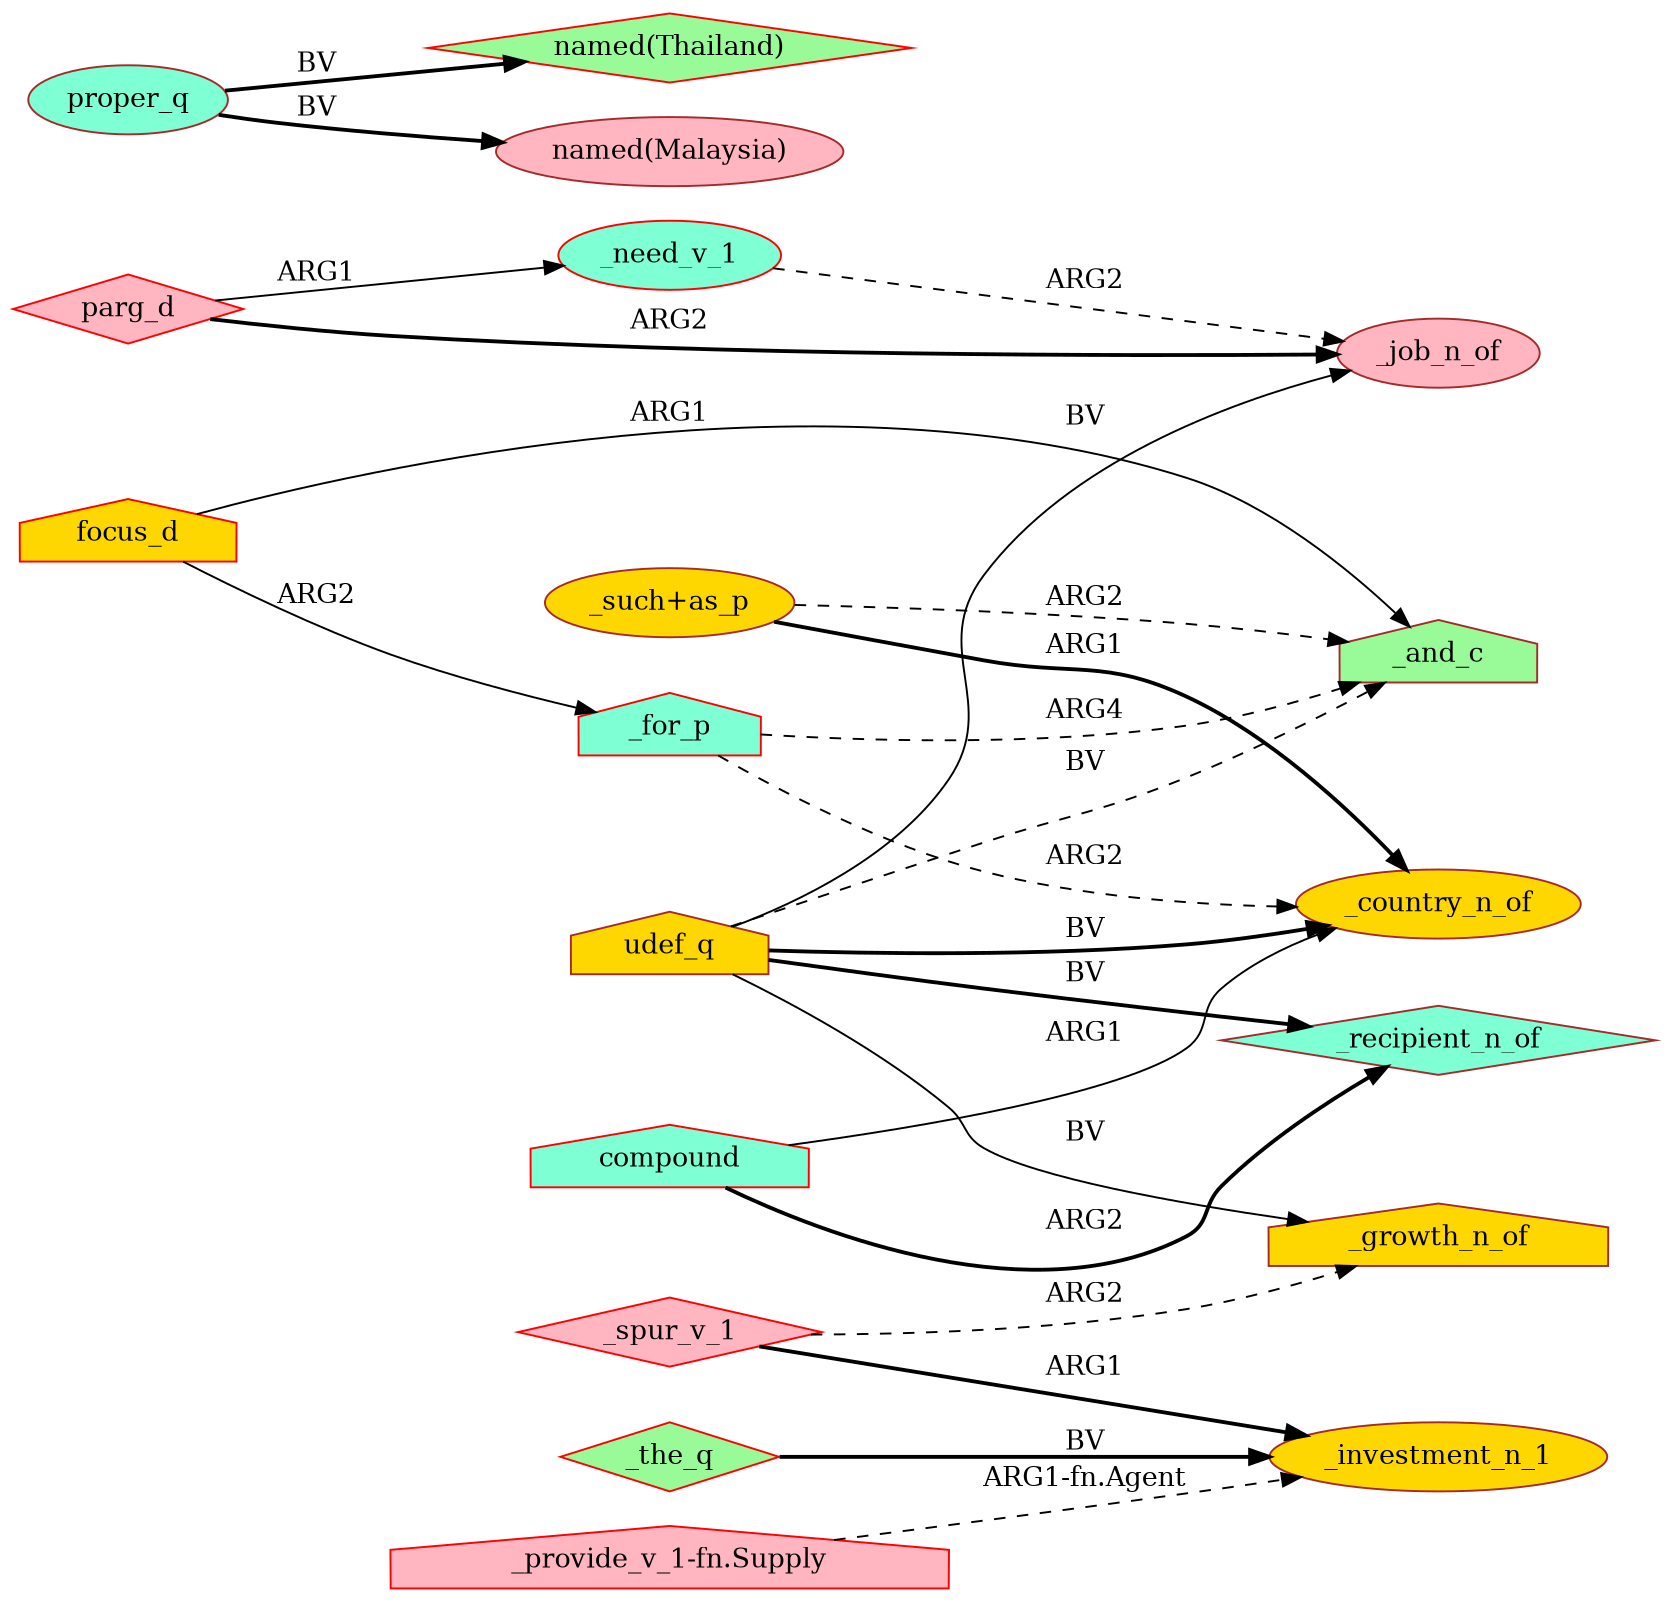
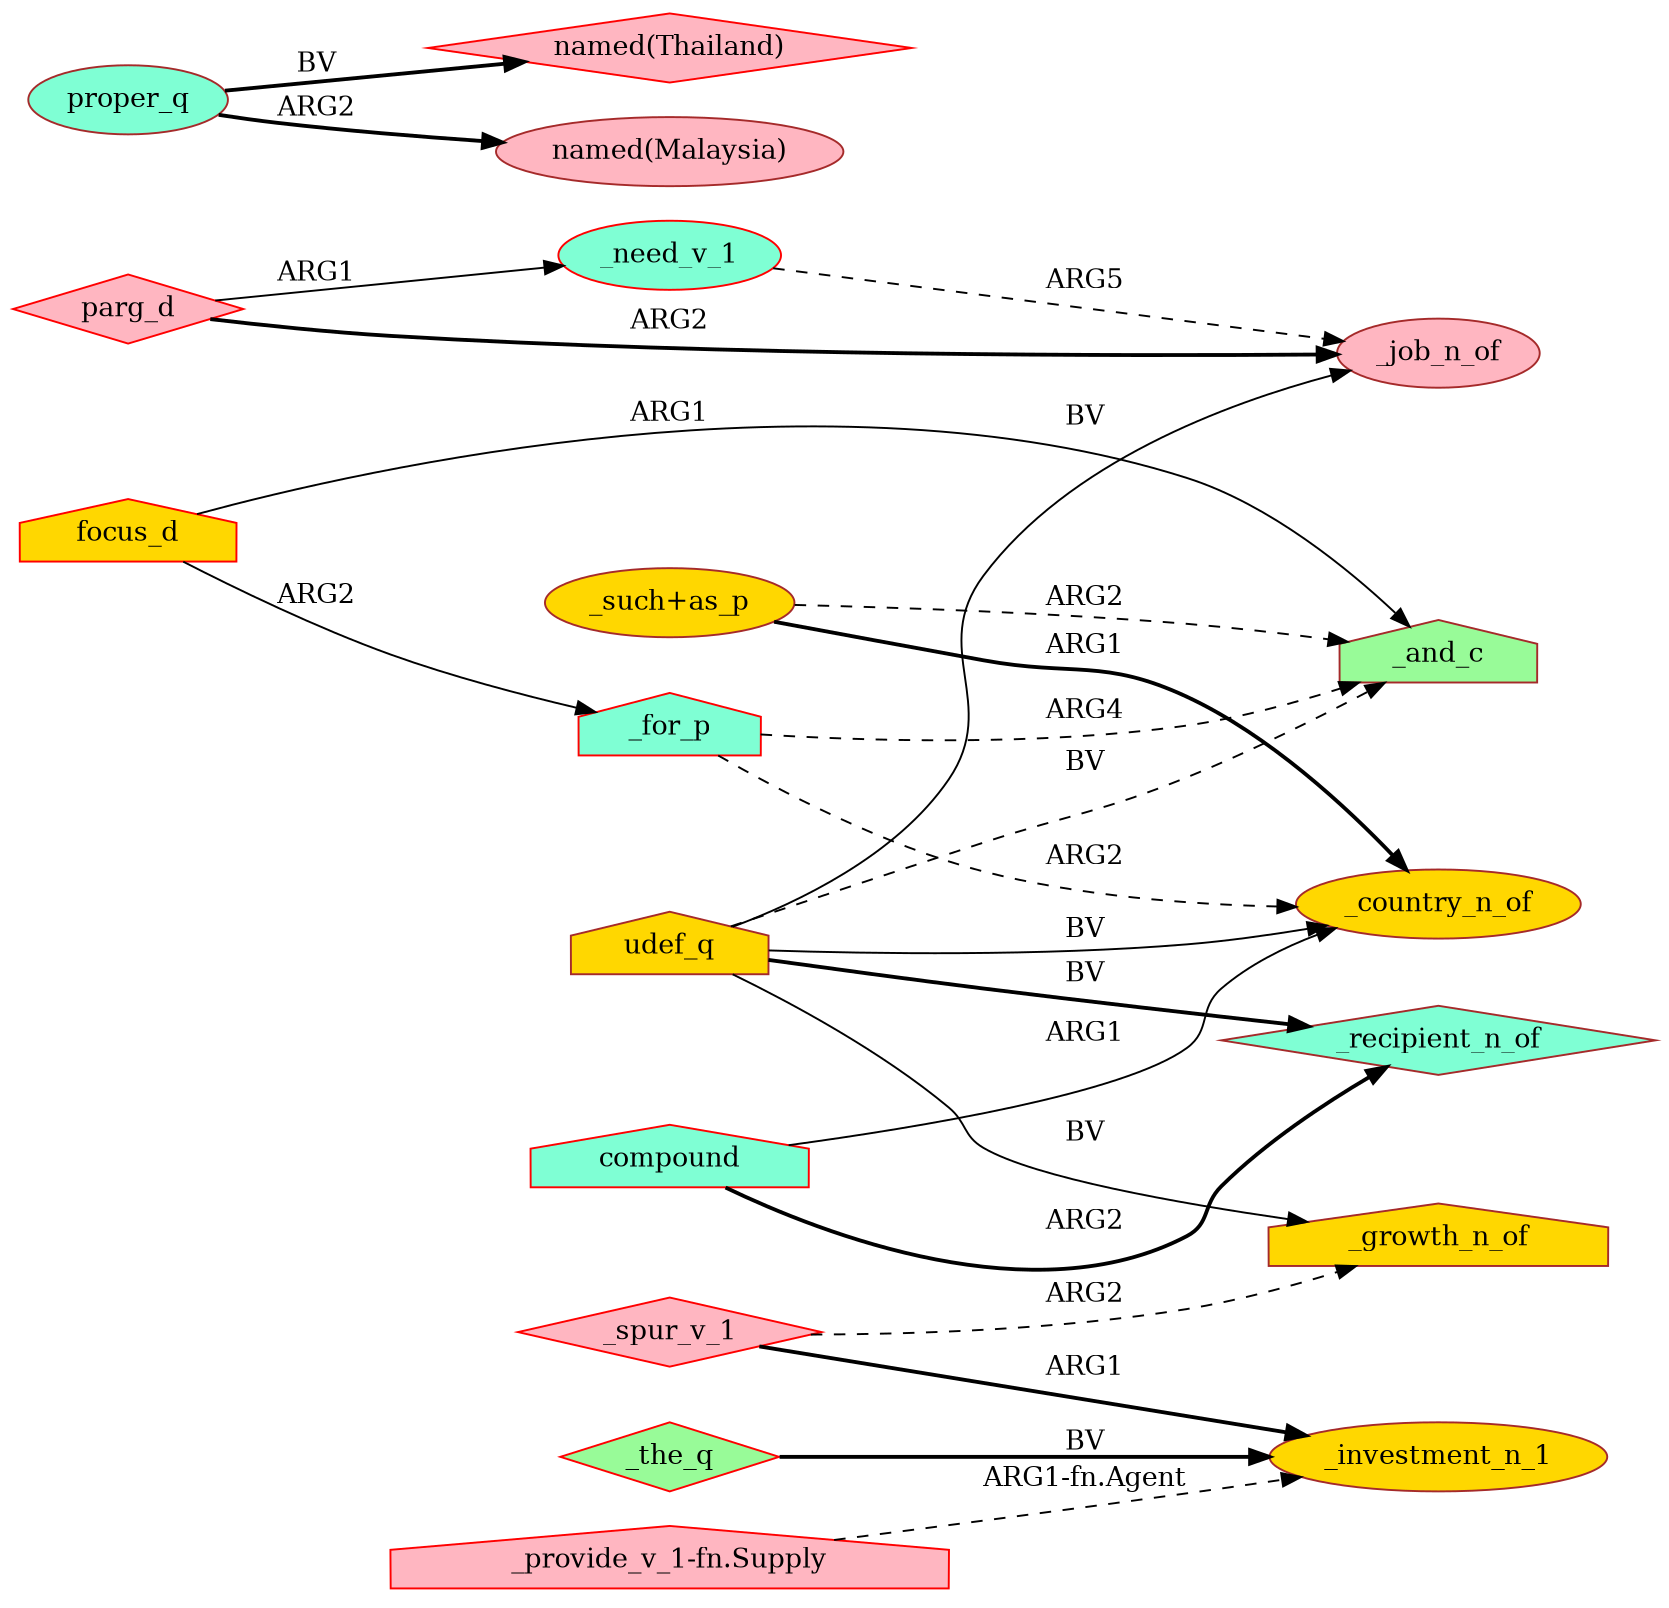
node "named(Thailand)": fillcolor palegreen -> lightpink
edge "proper_q" -> "named(Malaysia)": label "BV" -> "ARG2"
edge "_need_v_1" -> "_job_n_of": label "ARG2" -> "ARG5"
edge "udef_q" -> "_country_n_of": style bold -> solid
